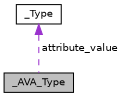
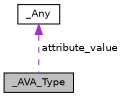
node "_Type": label "_Type" -> "_Any"
